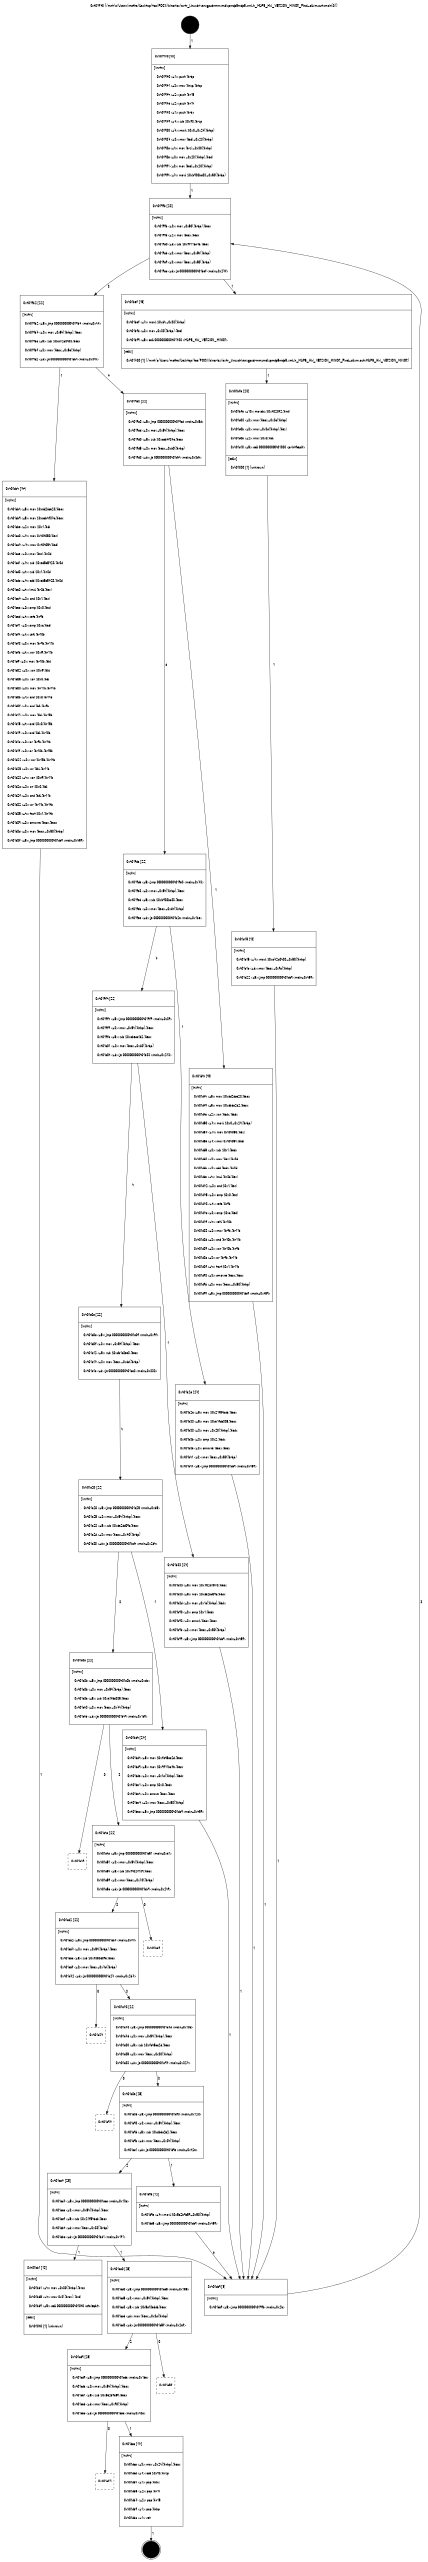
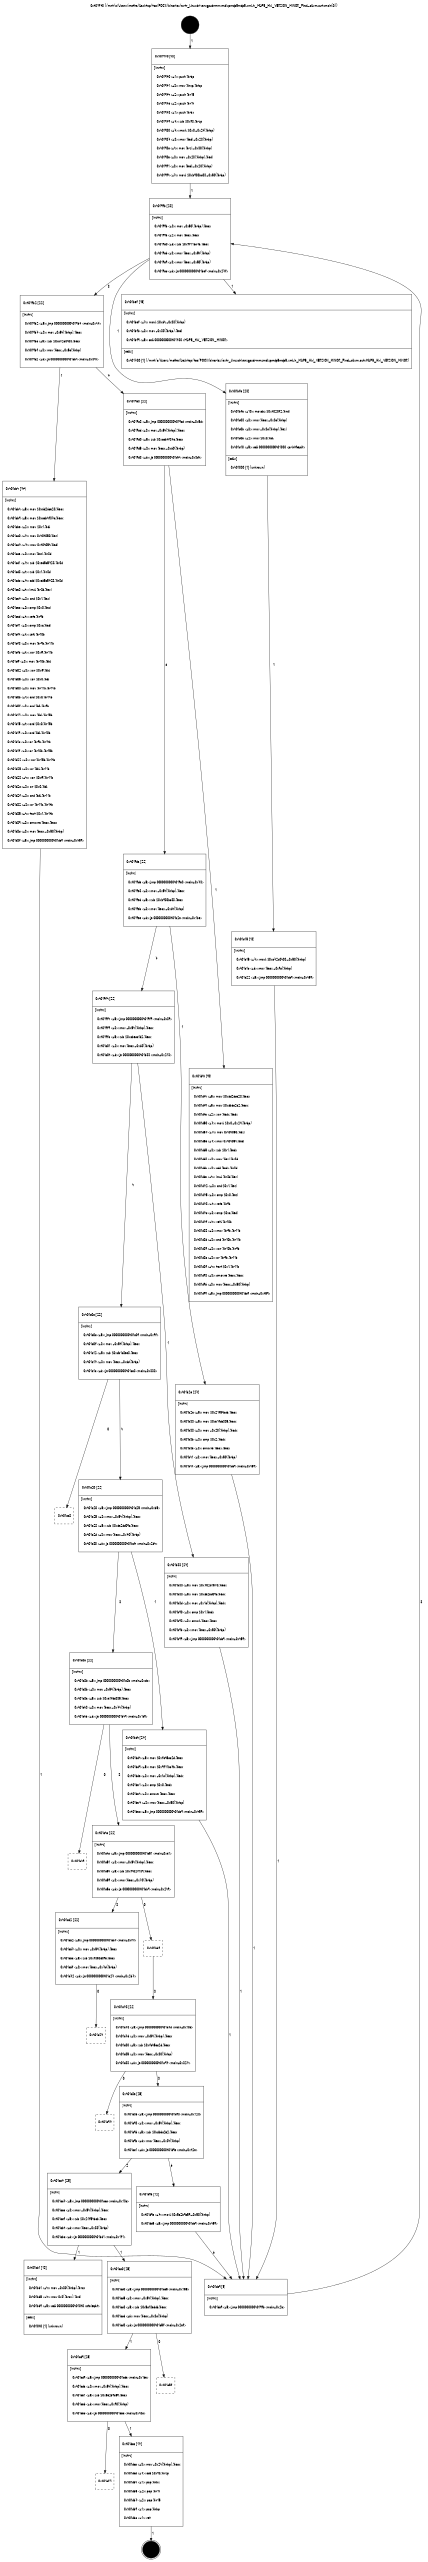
edge "0x401bef [15]" -> "0x401bfe [23]": now "0x40199b [23]" -> "0x401bfe [23]"
node "0x401ca3": added
edge "0x401d44 [90]" -> "0x401dc9 [5]": removed, label "1"
edge "0x401a62 [22]" -> "0x401a78 [22]": now "0x401bb9" -> "0x401a78 [22]"
edge "0x401a8e [25]" -> "0x401d9e [12]": label " 1" -> " 6"
edge "0x401ac0 [25]" -> "0x401ad9 [25]": label " 2" -> " 1"
